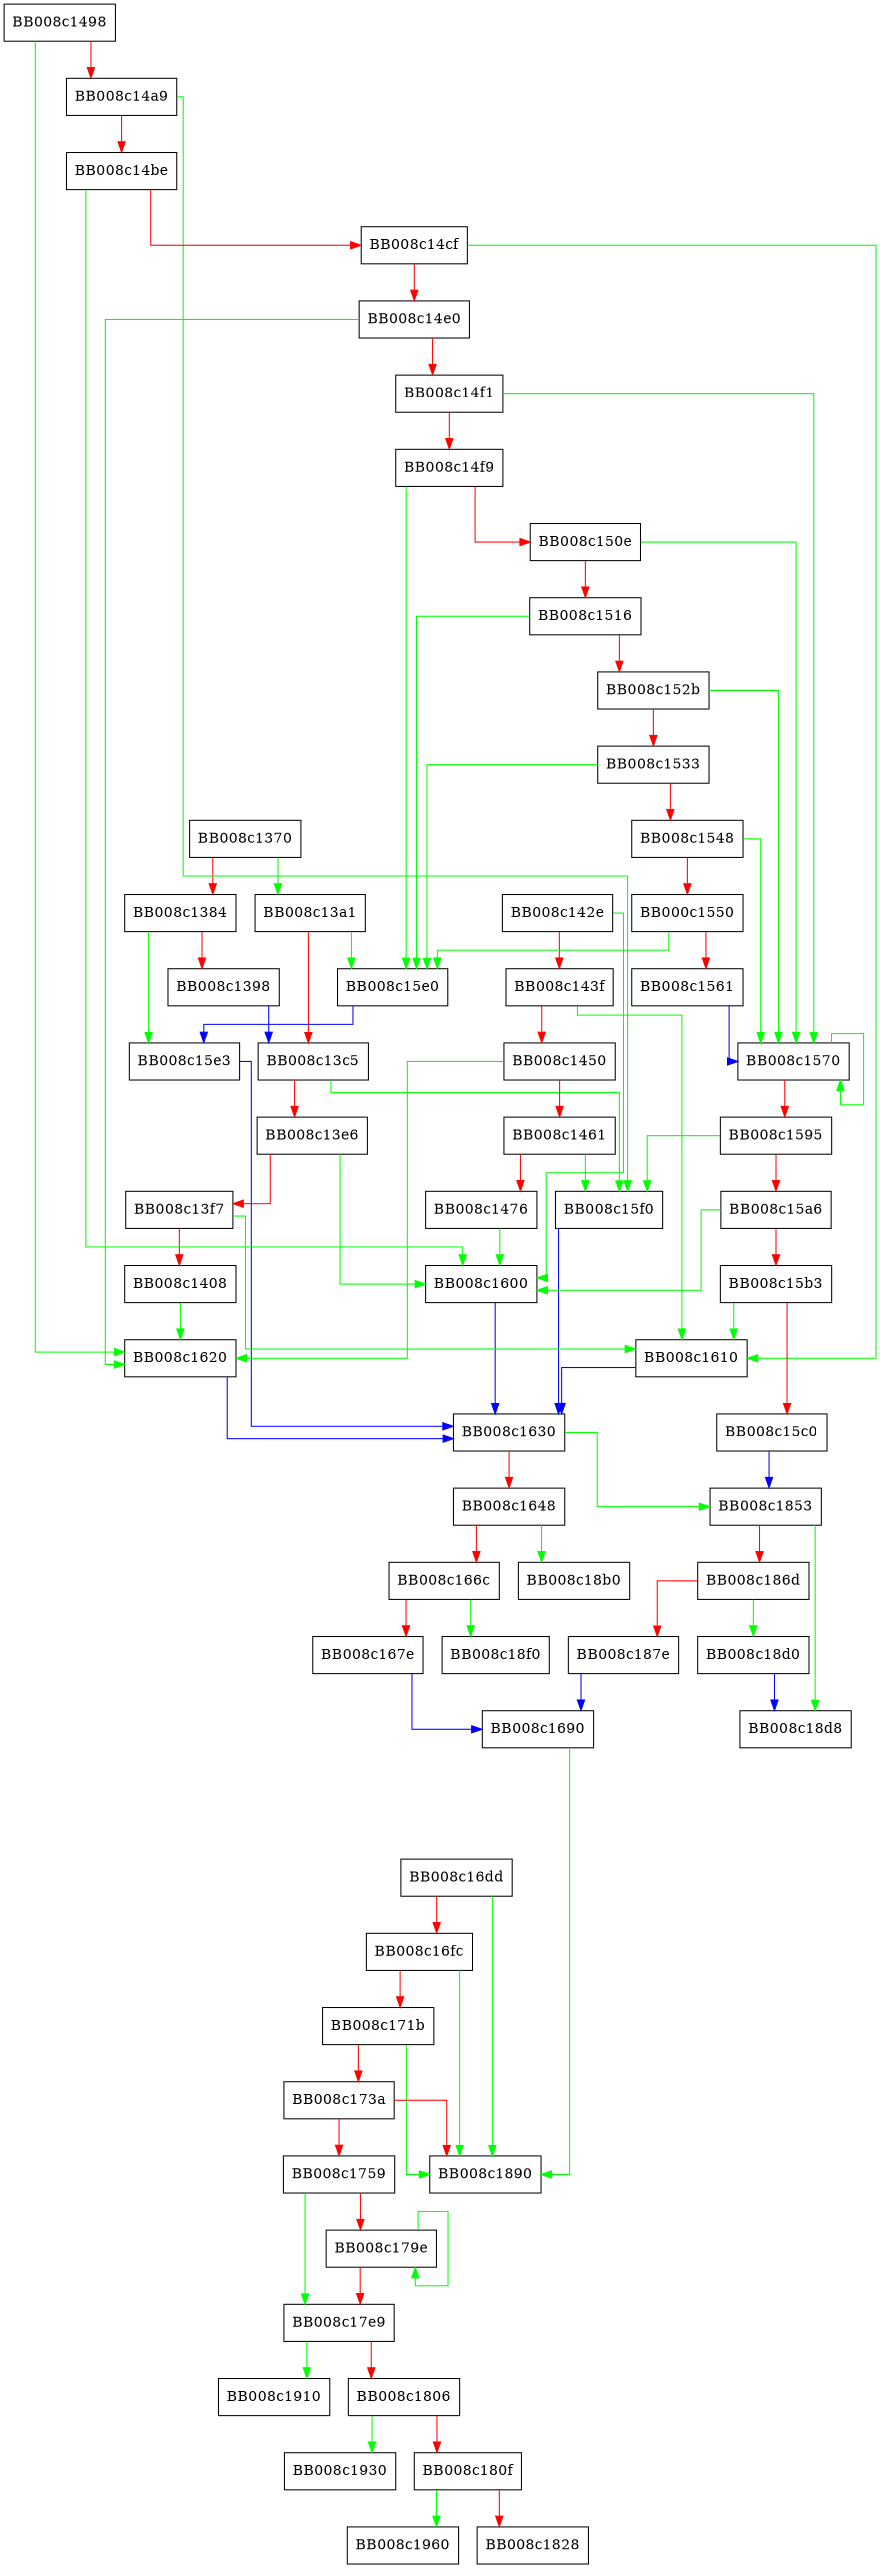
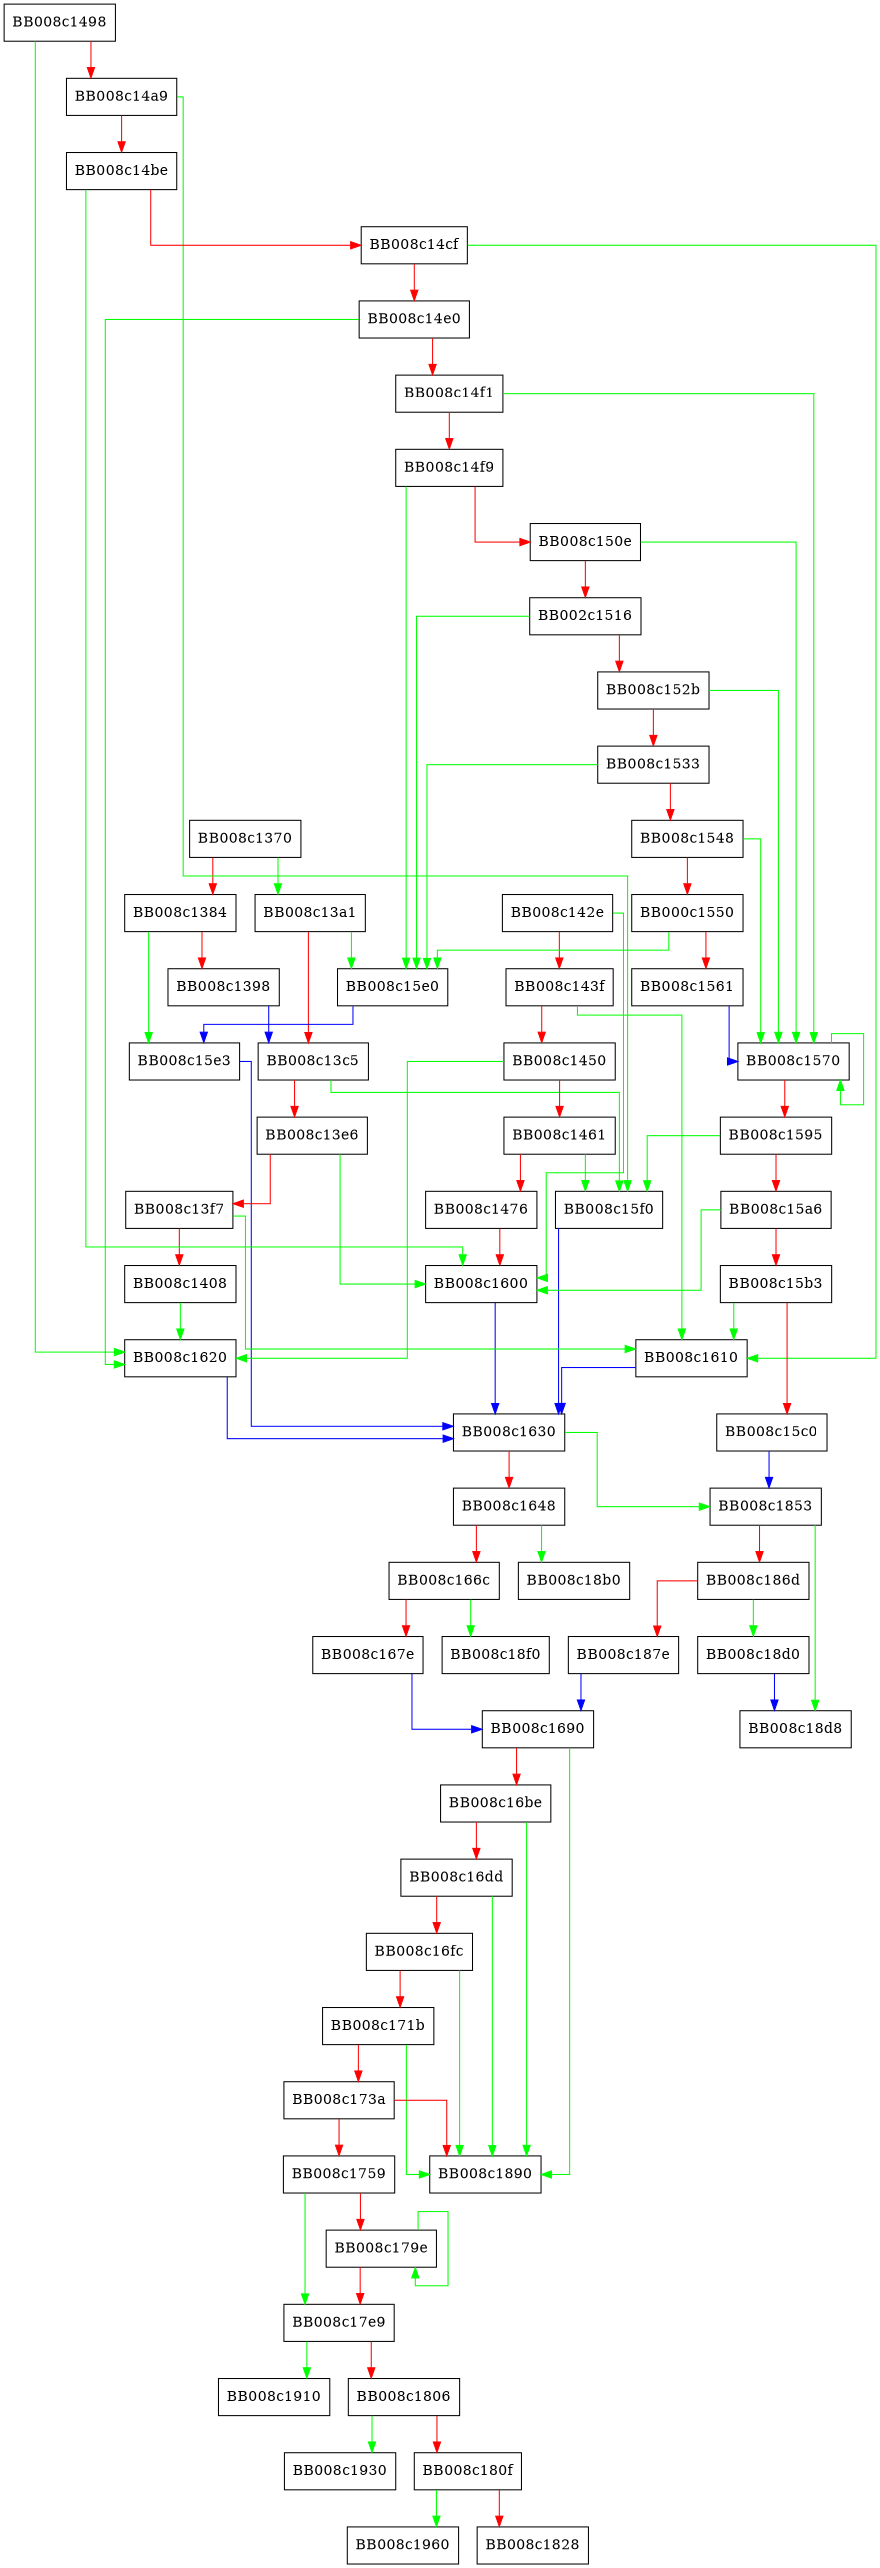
node "BB008c1516": label "BB008c1516" -> "BB002c1516"
edge "BB008c1476" -> "BB008c1600": color green -> red
node "BB008c16be": added
